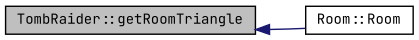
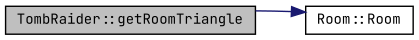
edge "Room::Room" -> "TombRaider::getRoomTriangle": reversed
